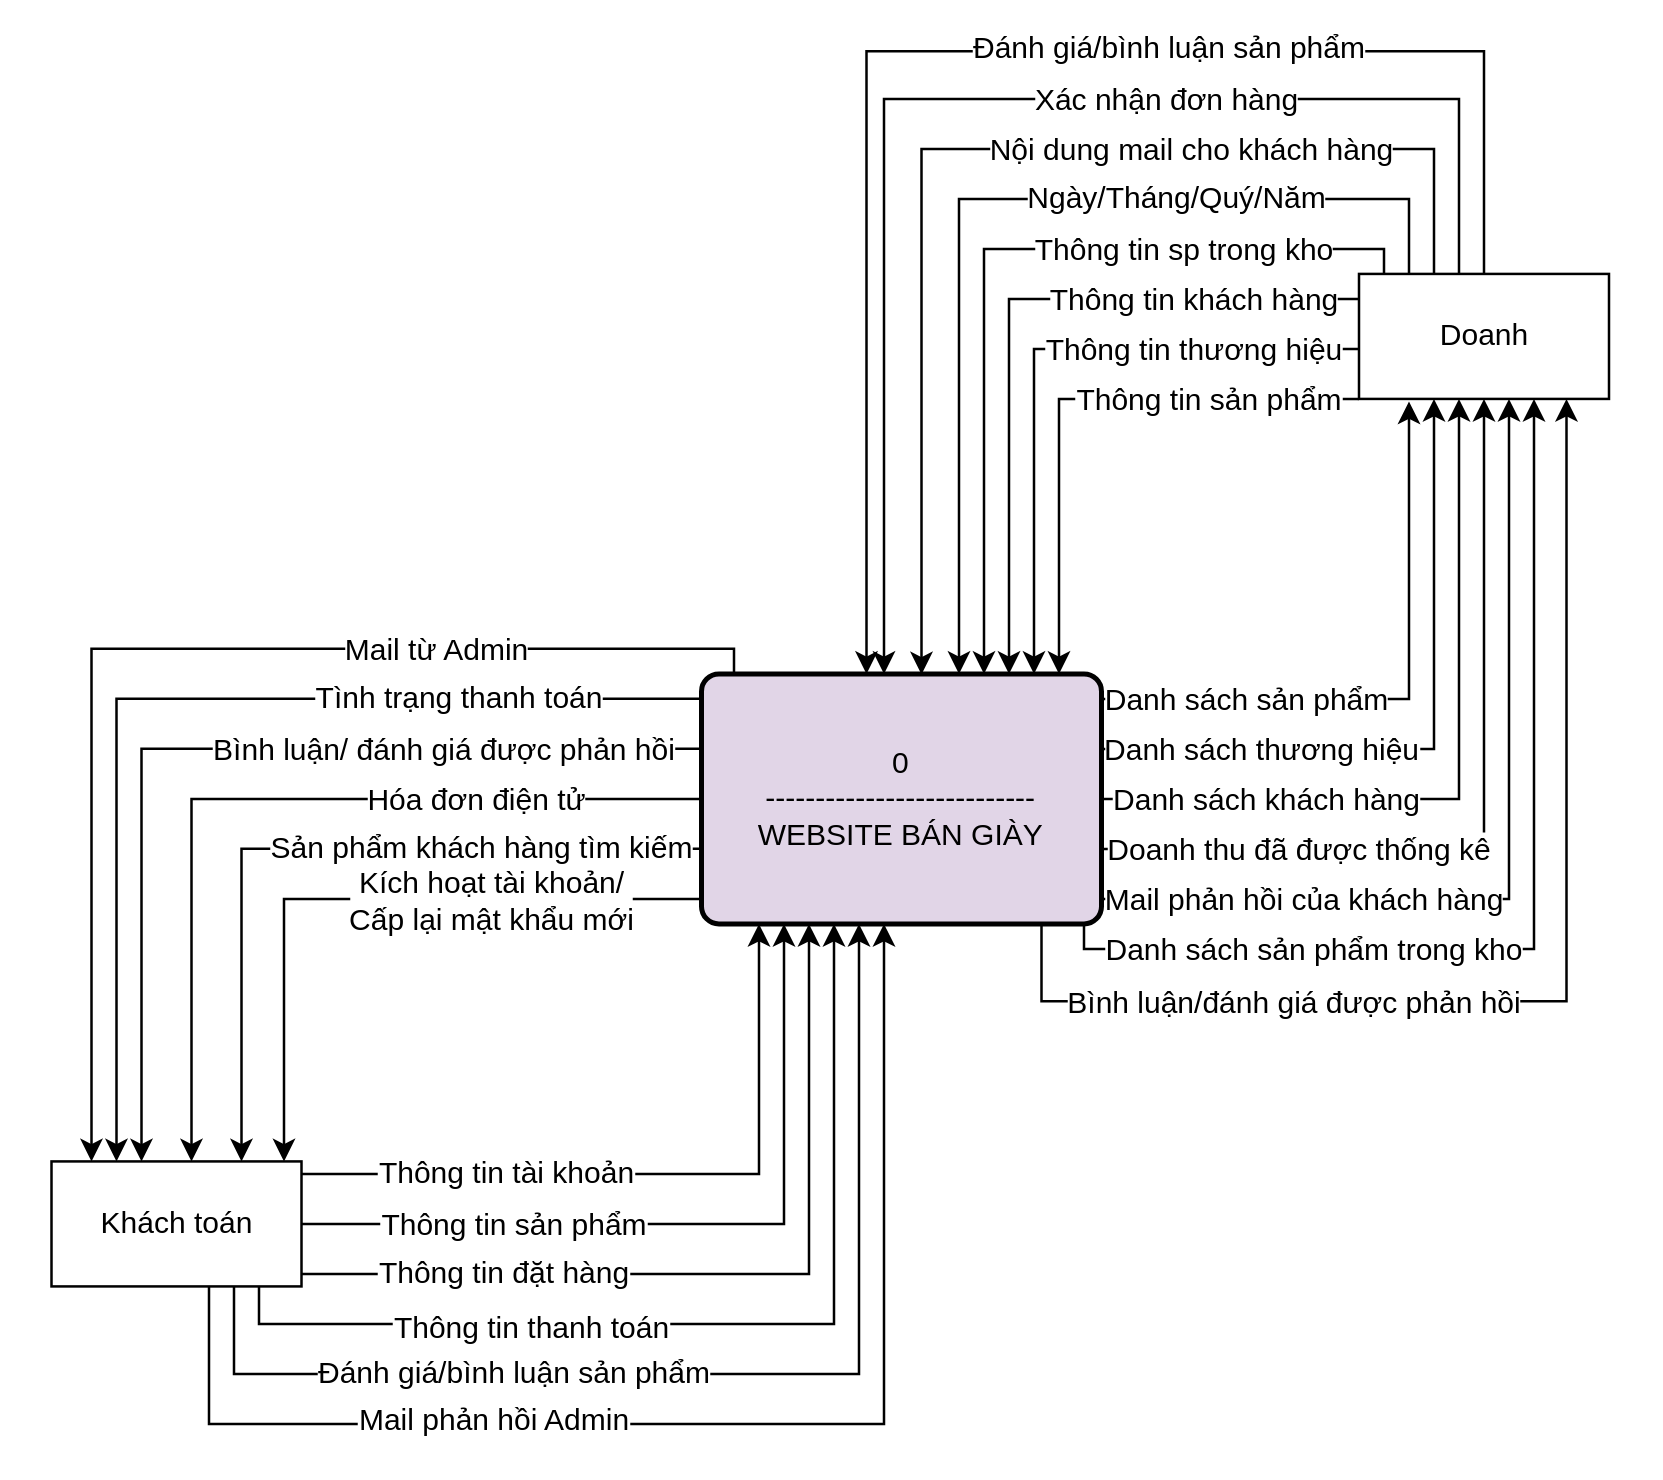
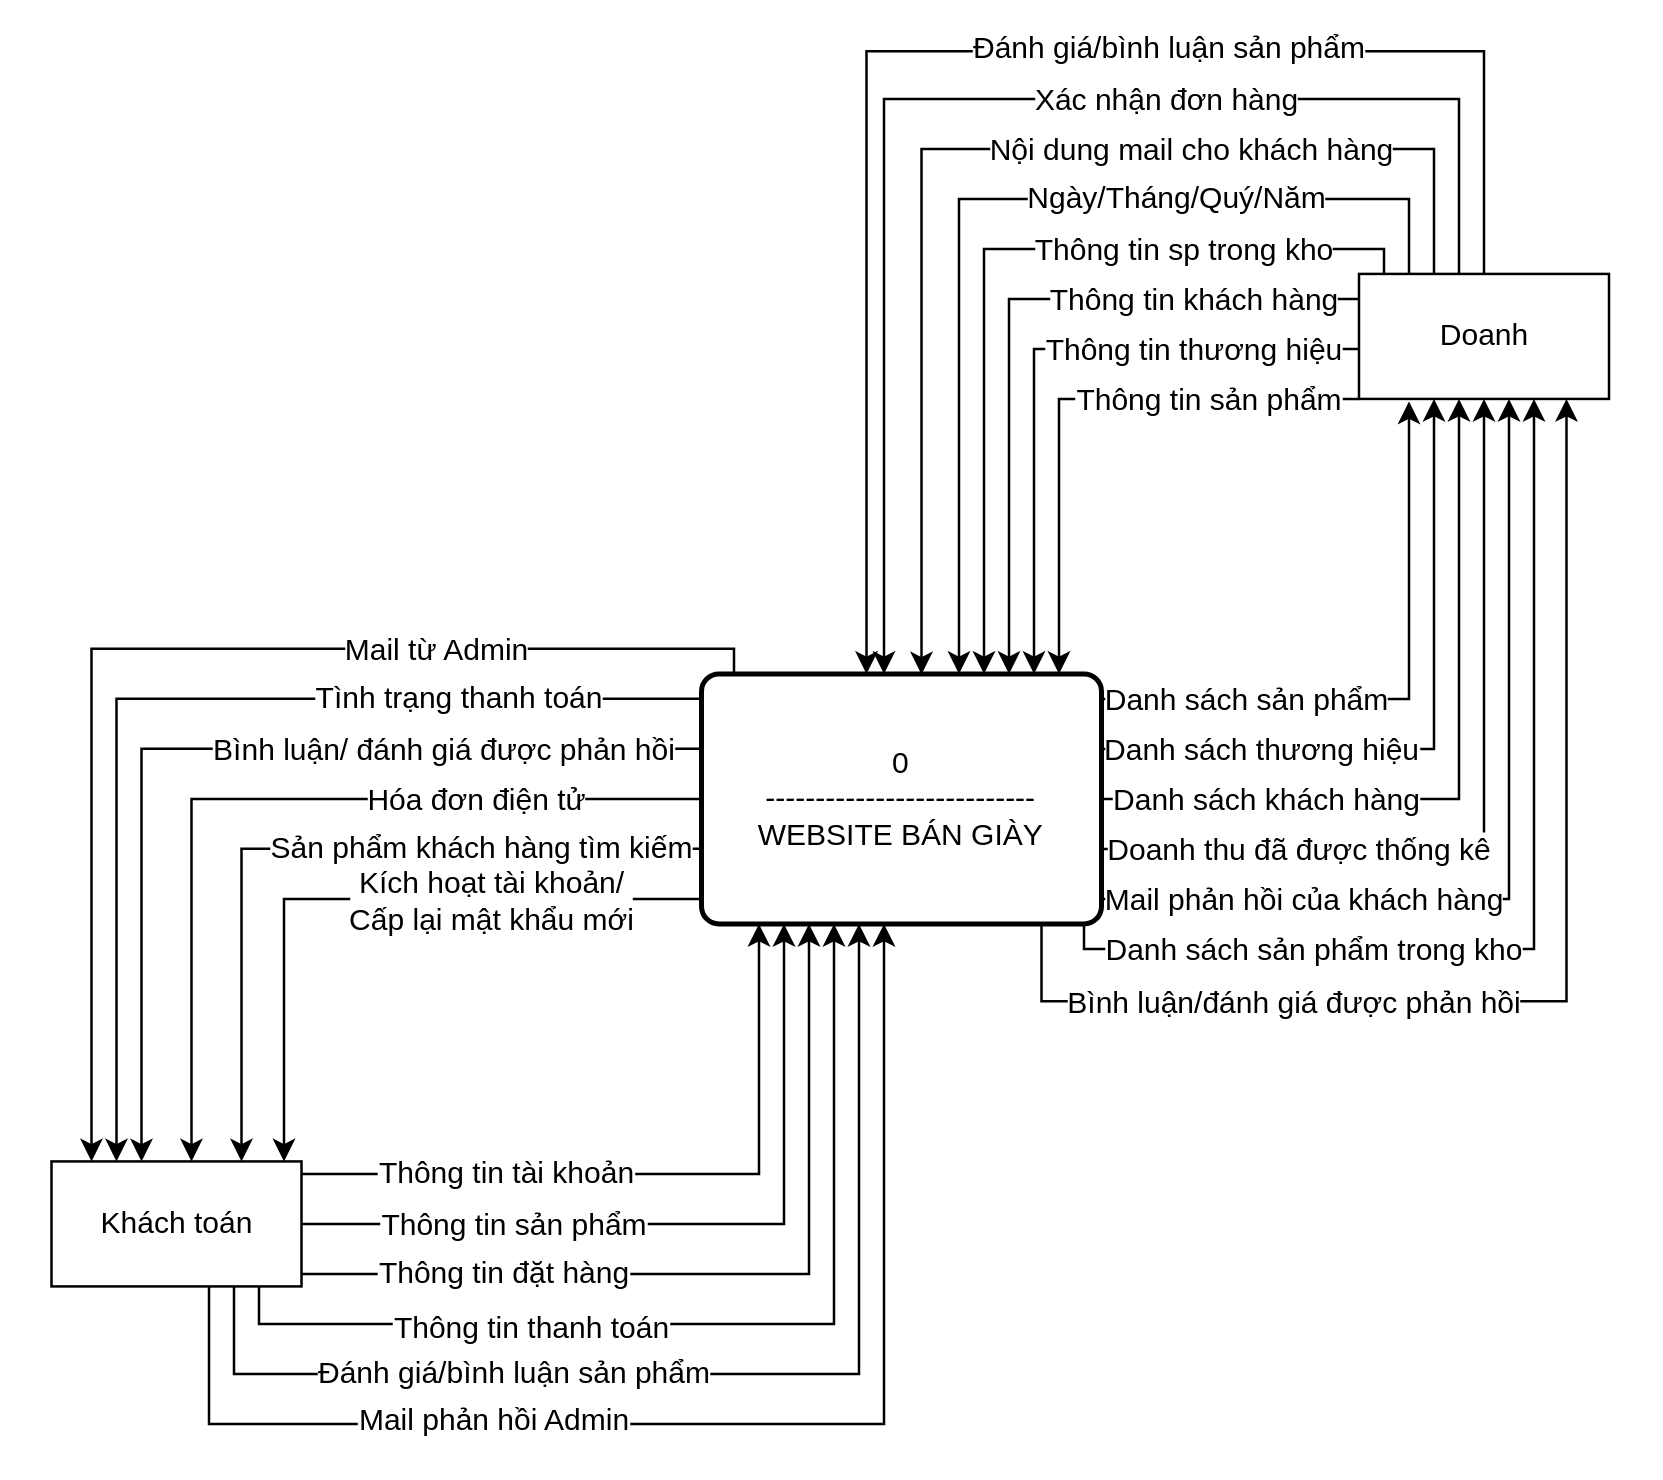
node "0---------------------------WEBSITE BÁN GIÀY": fillcolor #e1d5e7 -> #ffffff
